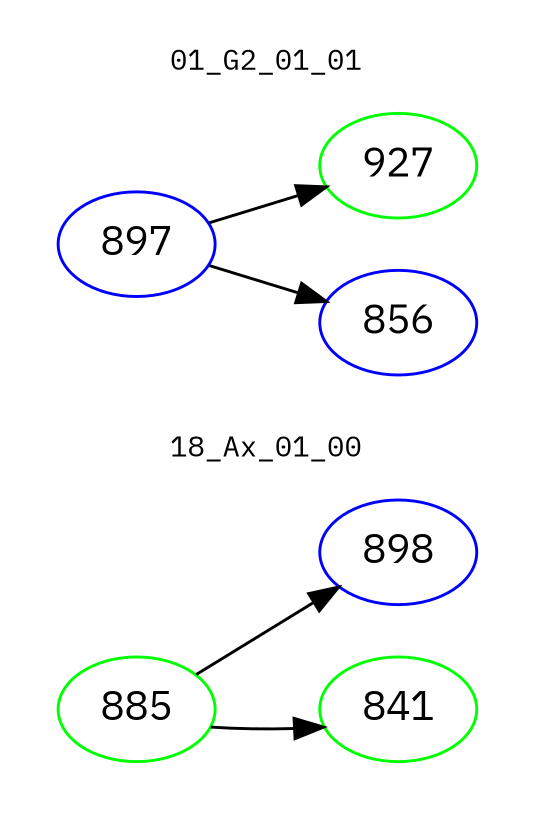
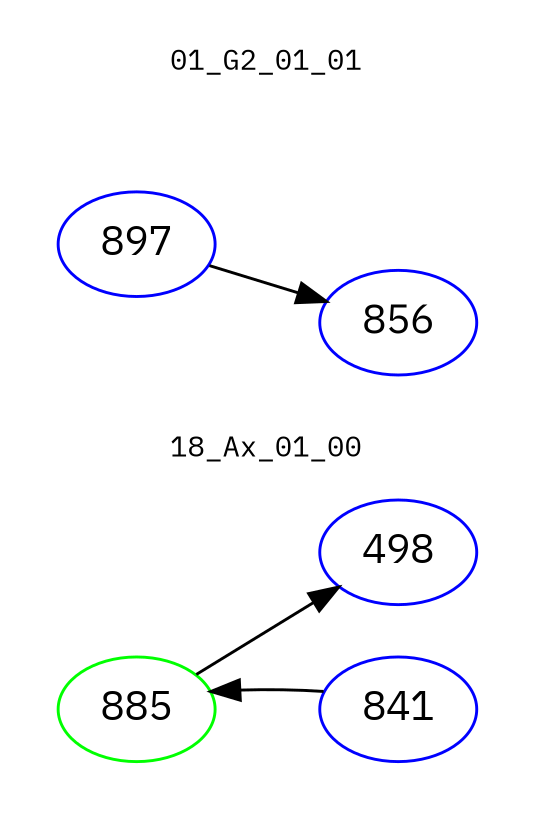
node "927": removed
node "898": label "898" -> "498"
node "841": color green -> blue
edge "885" -> "841": reversed
